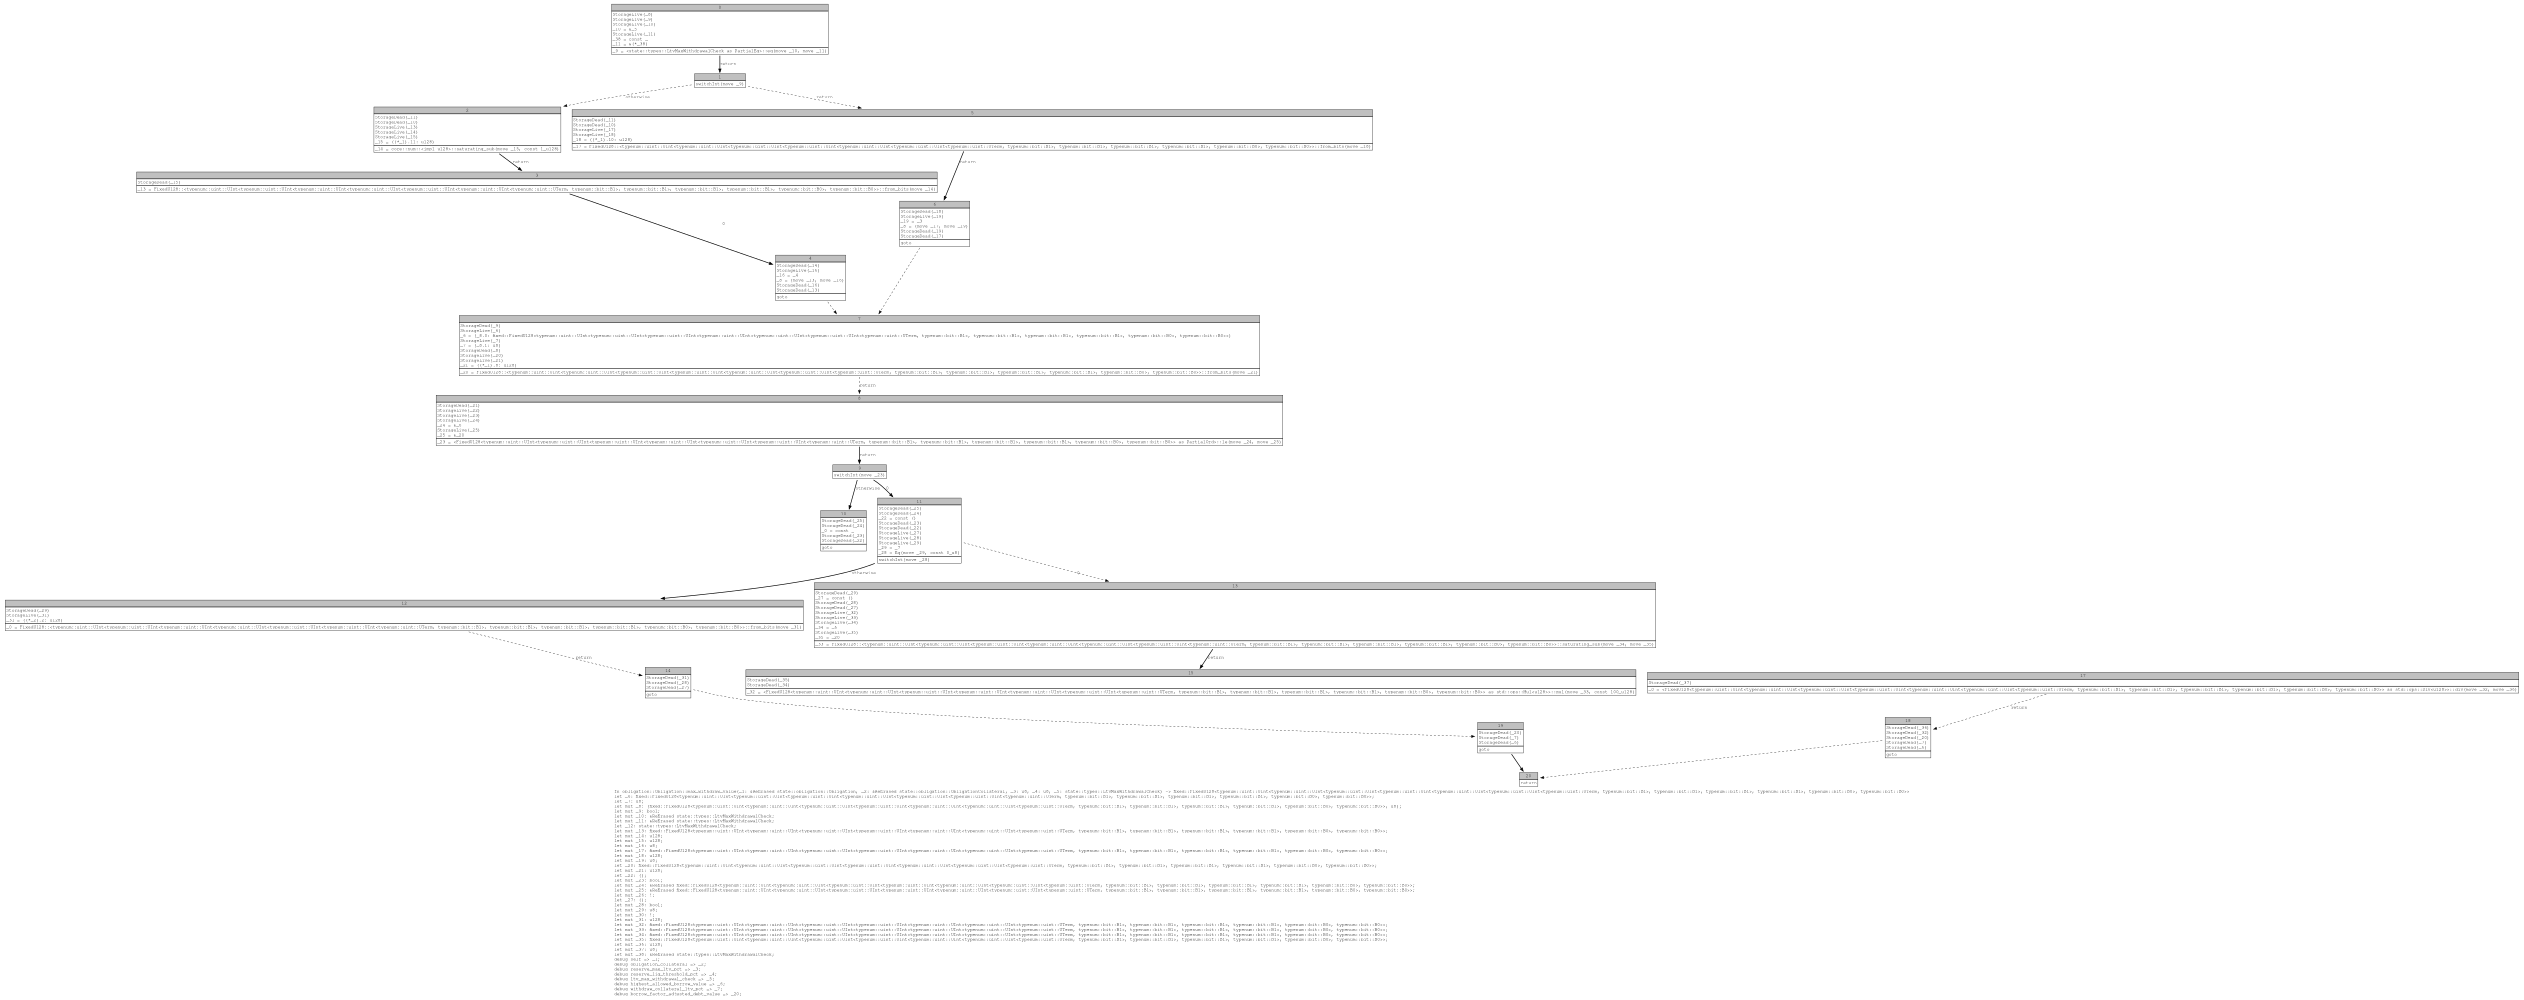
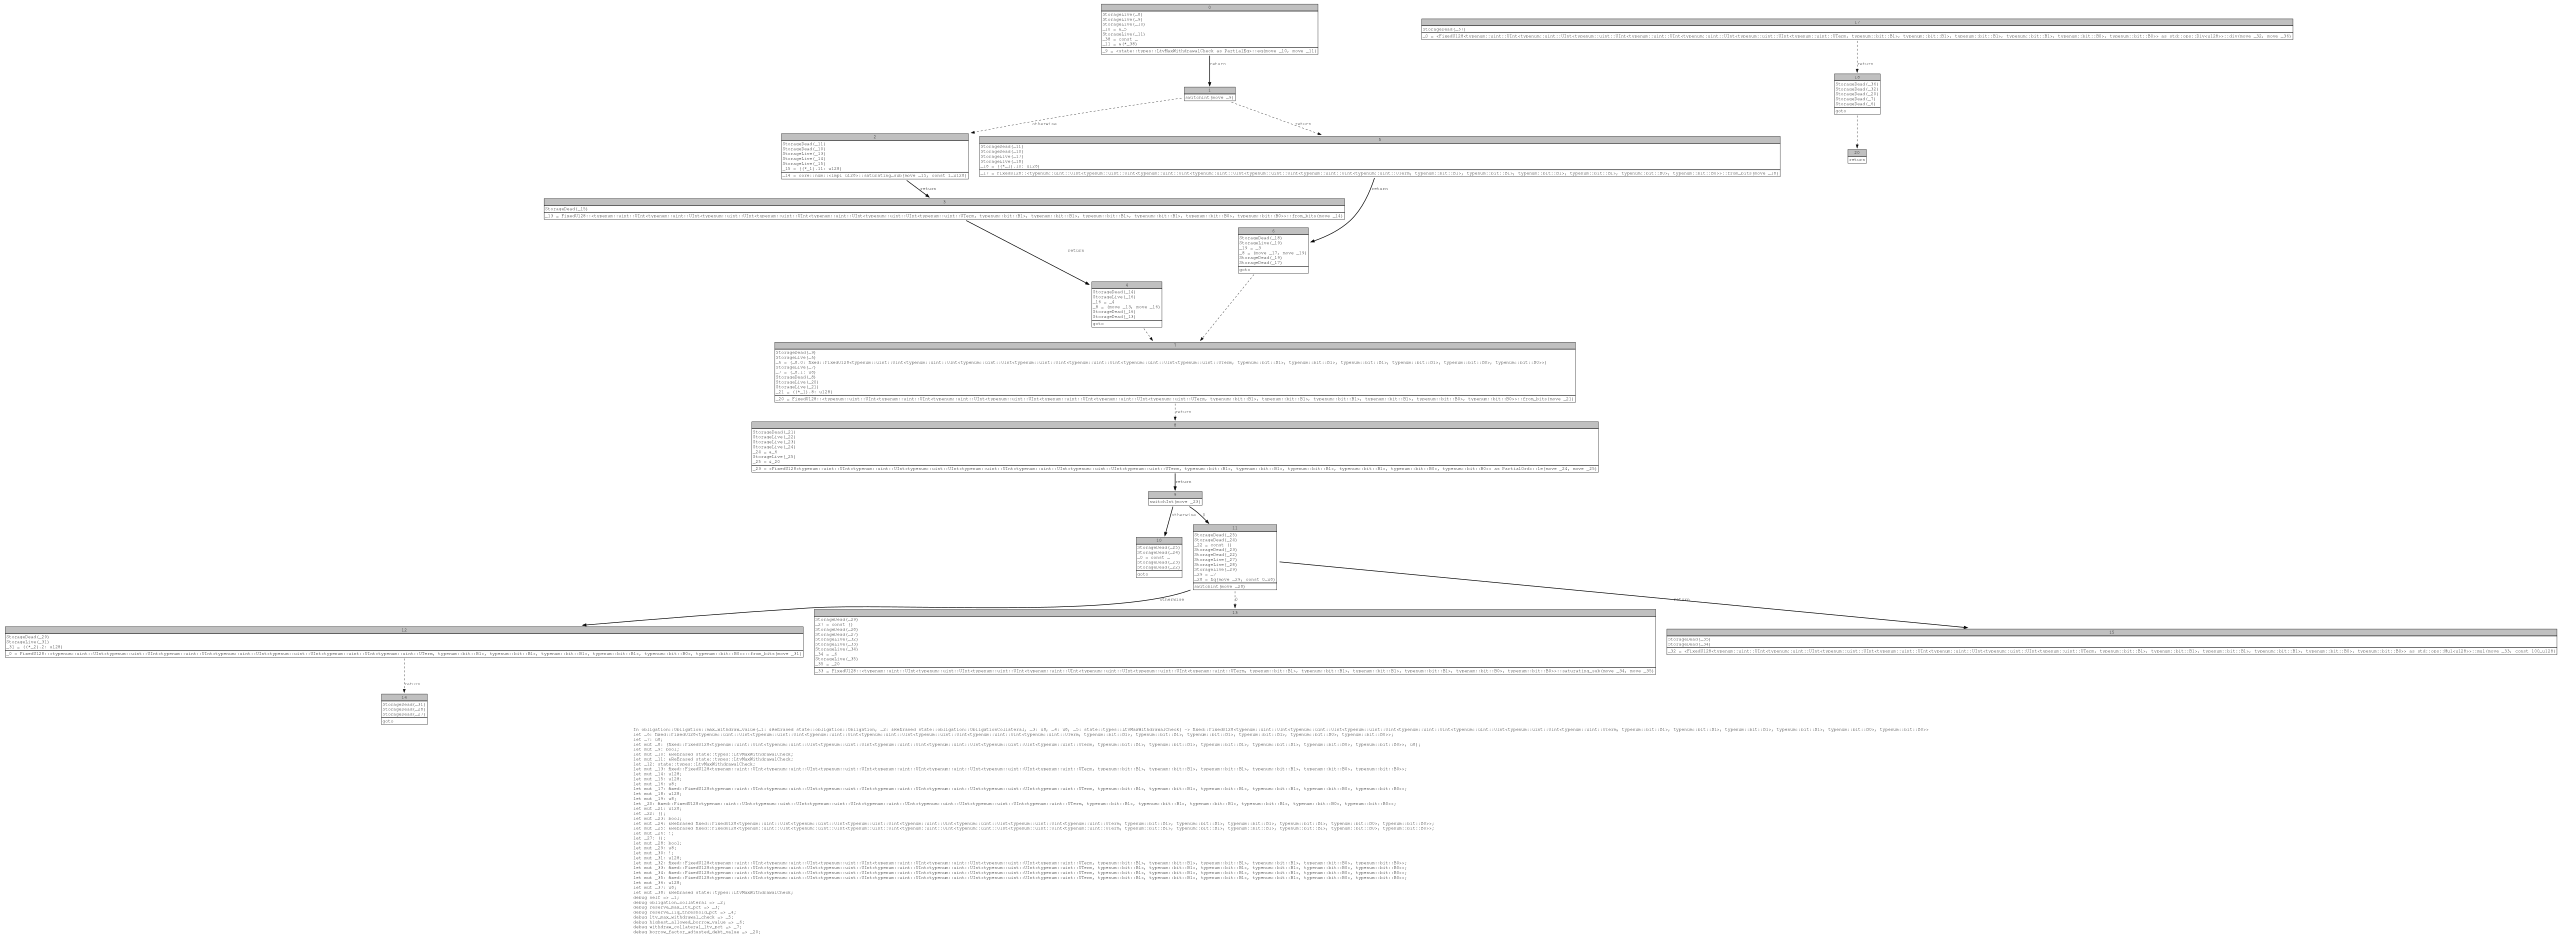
edge "3" -> "4": label "0" -> "return"
edge "13" -> "15": now "11" -> "15"
node "19": removed
